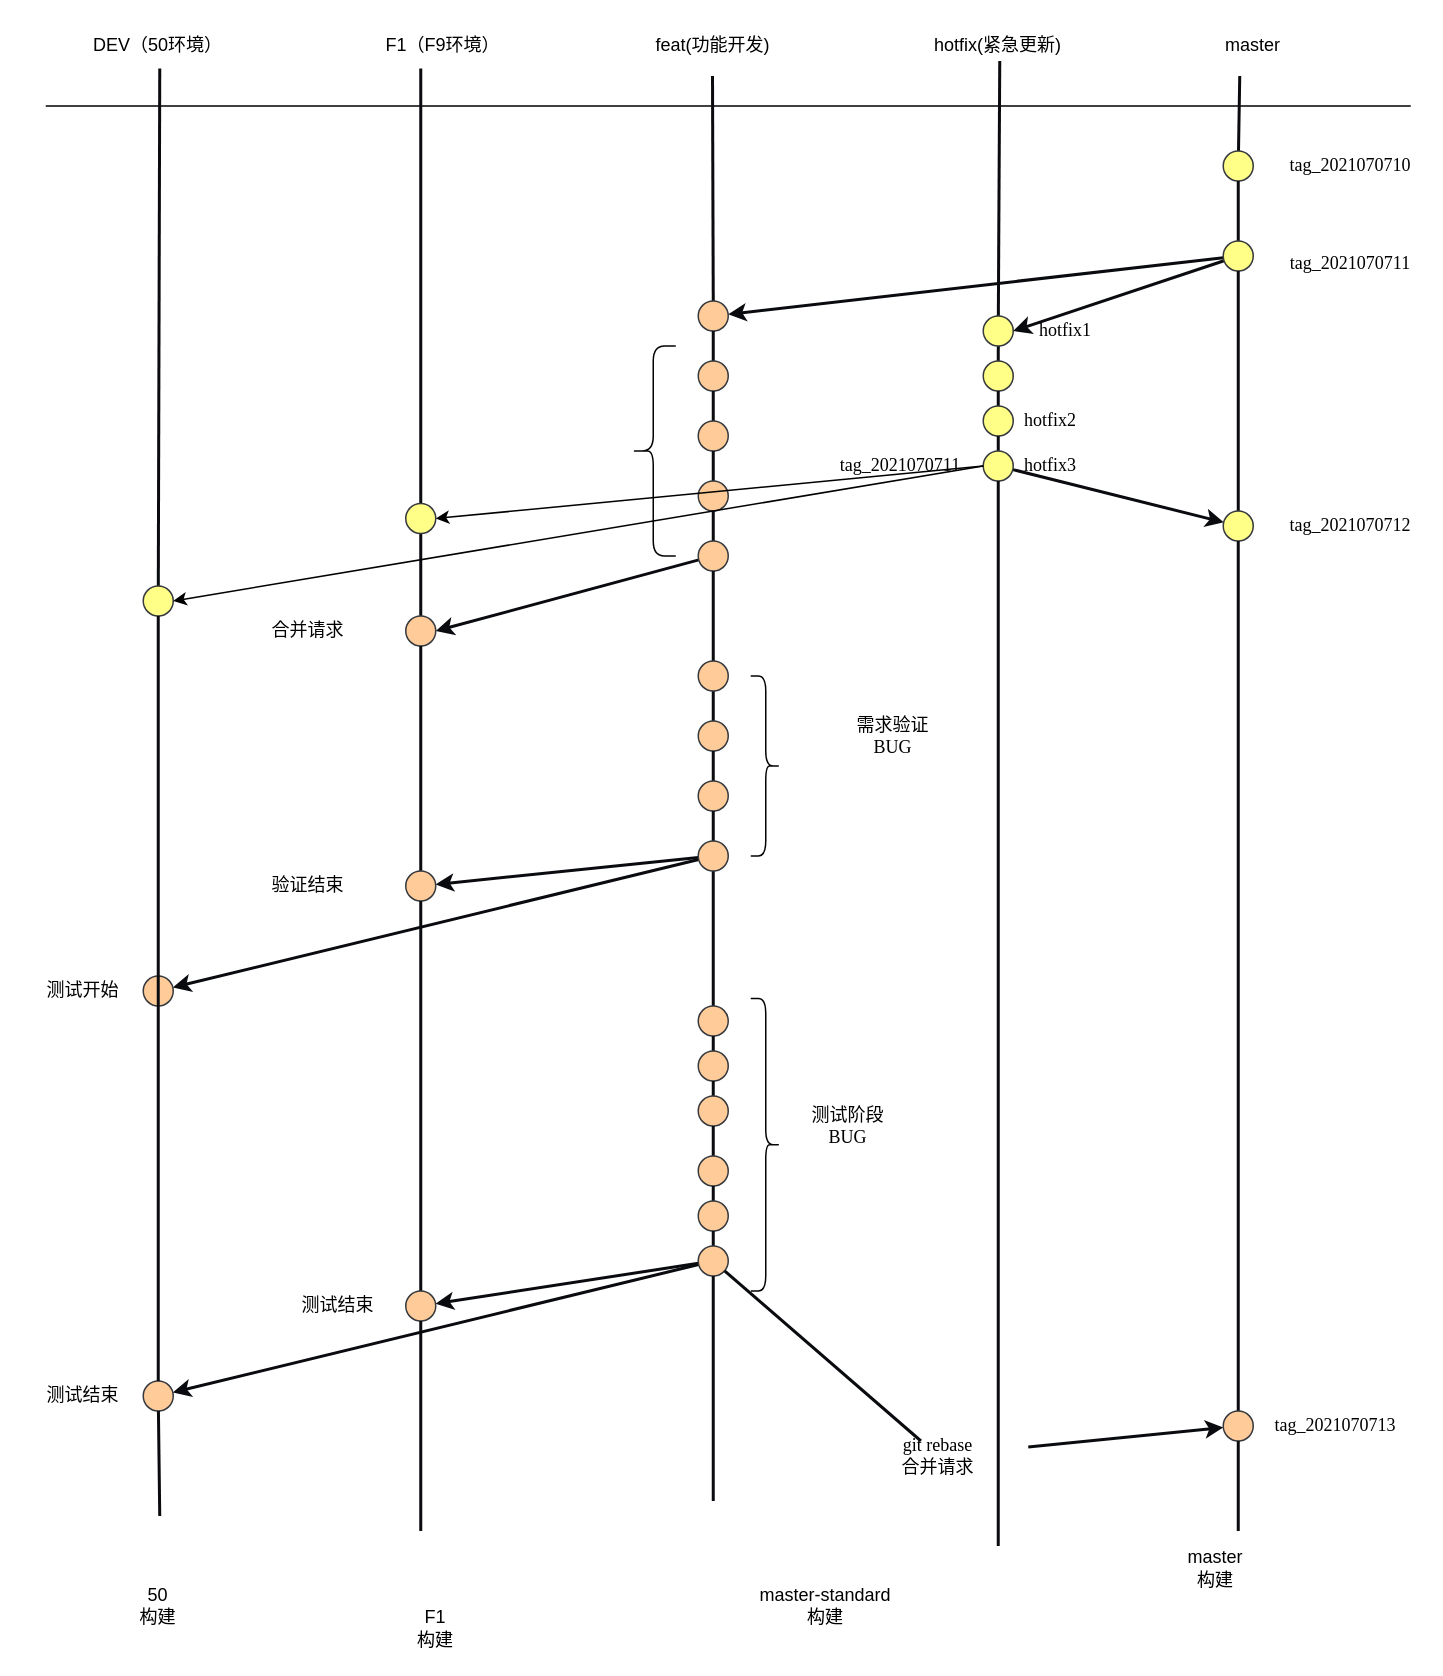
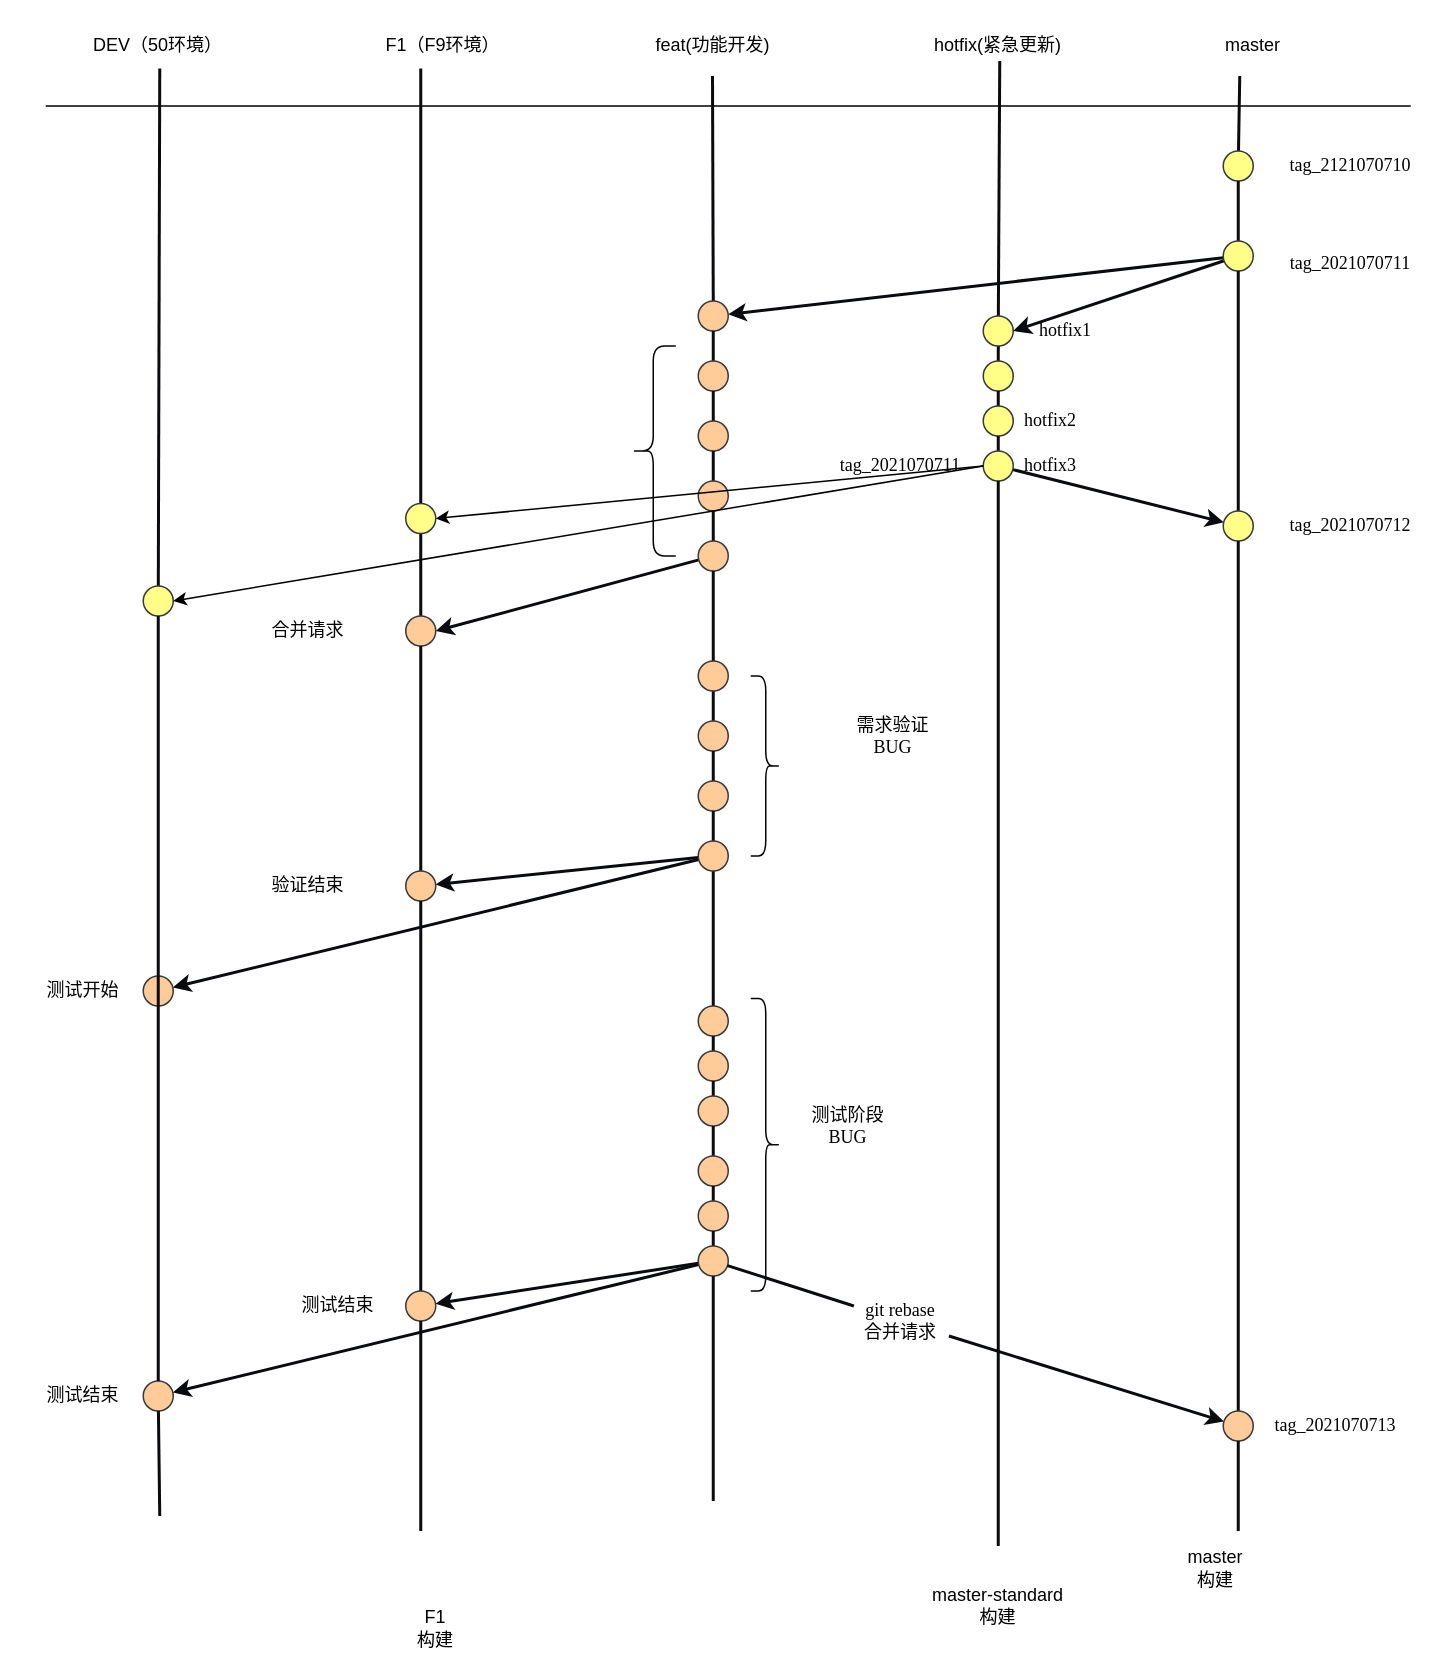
node "tag_2021070710": label "tag_2021070710" -> "tag_2121070710"
node "git rebase 合并请求": moved (938, 1456) -> (901, 1321)
node "50 构建": removed
node "master-standard 构建": moved (826, 1606) -> (998, 1606)
